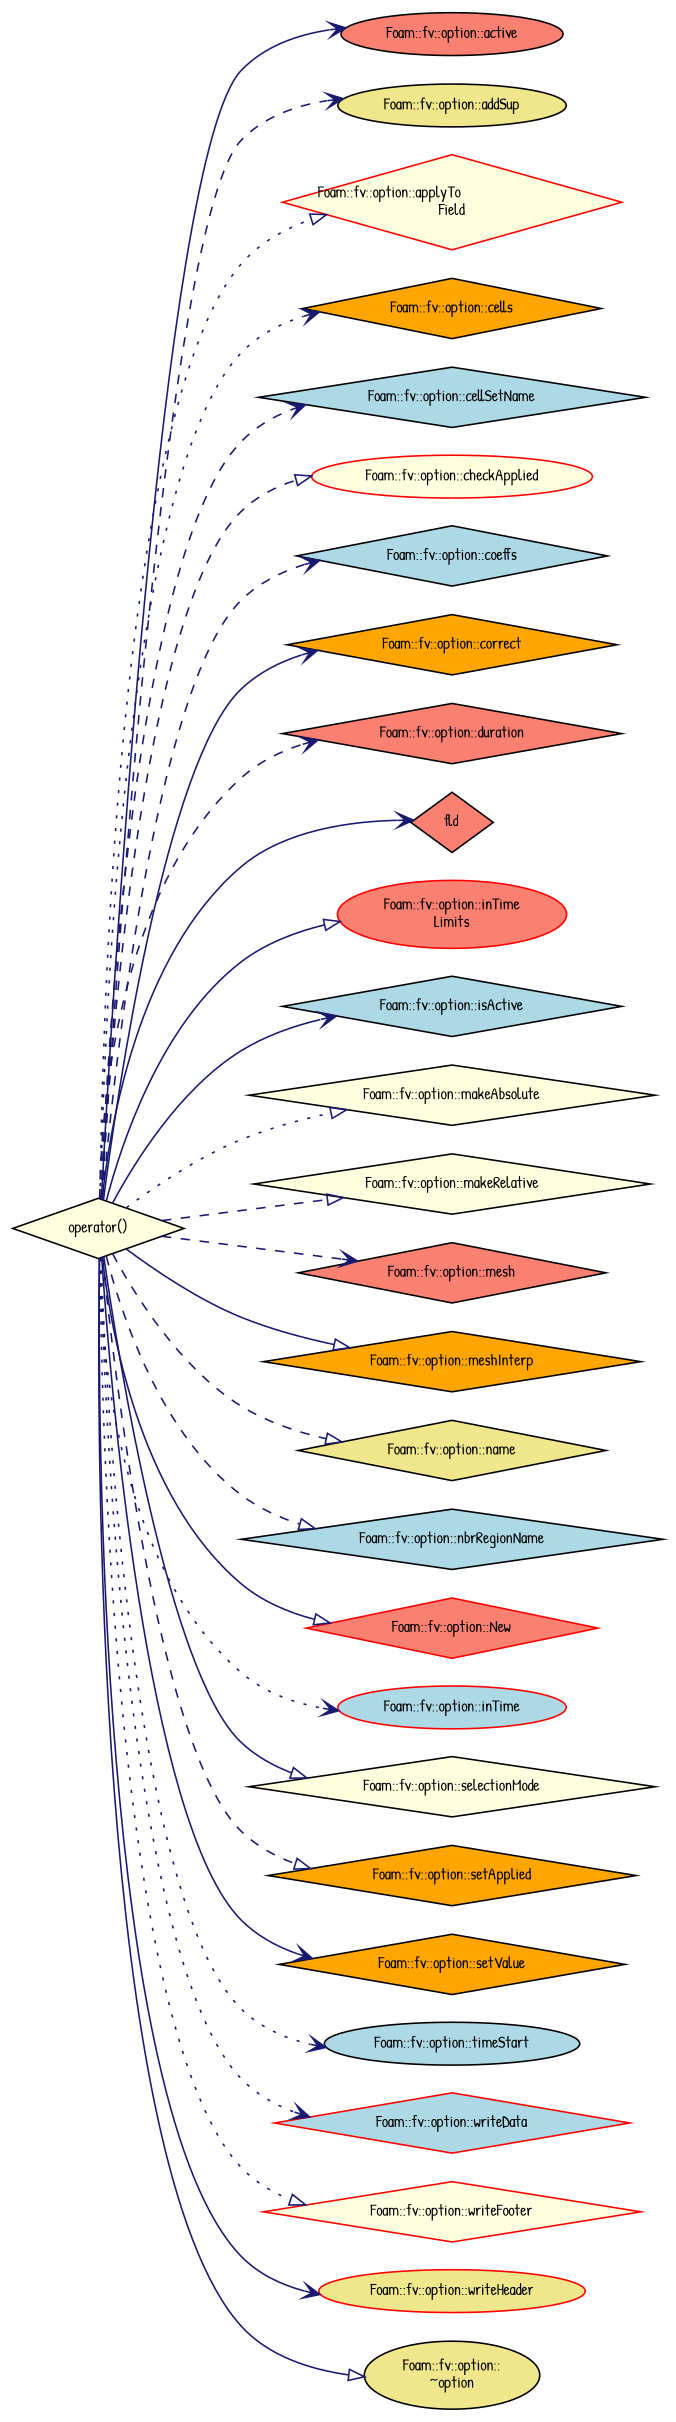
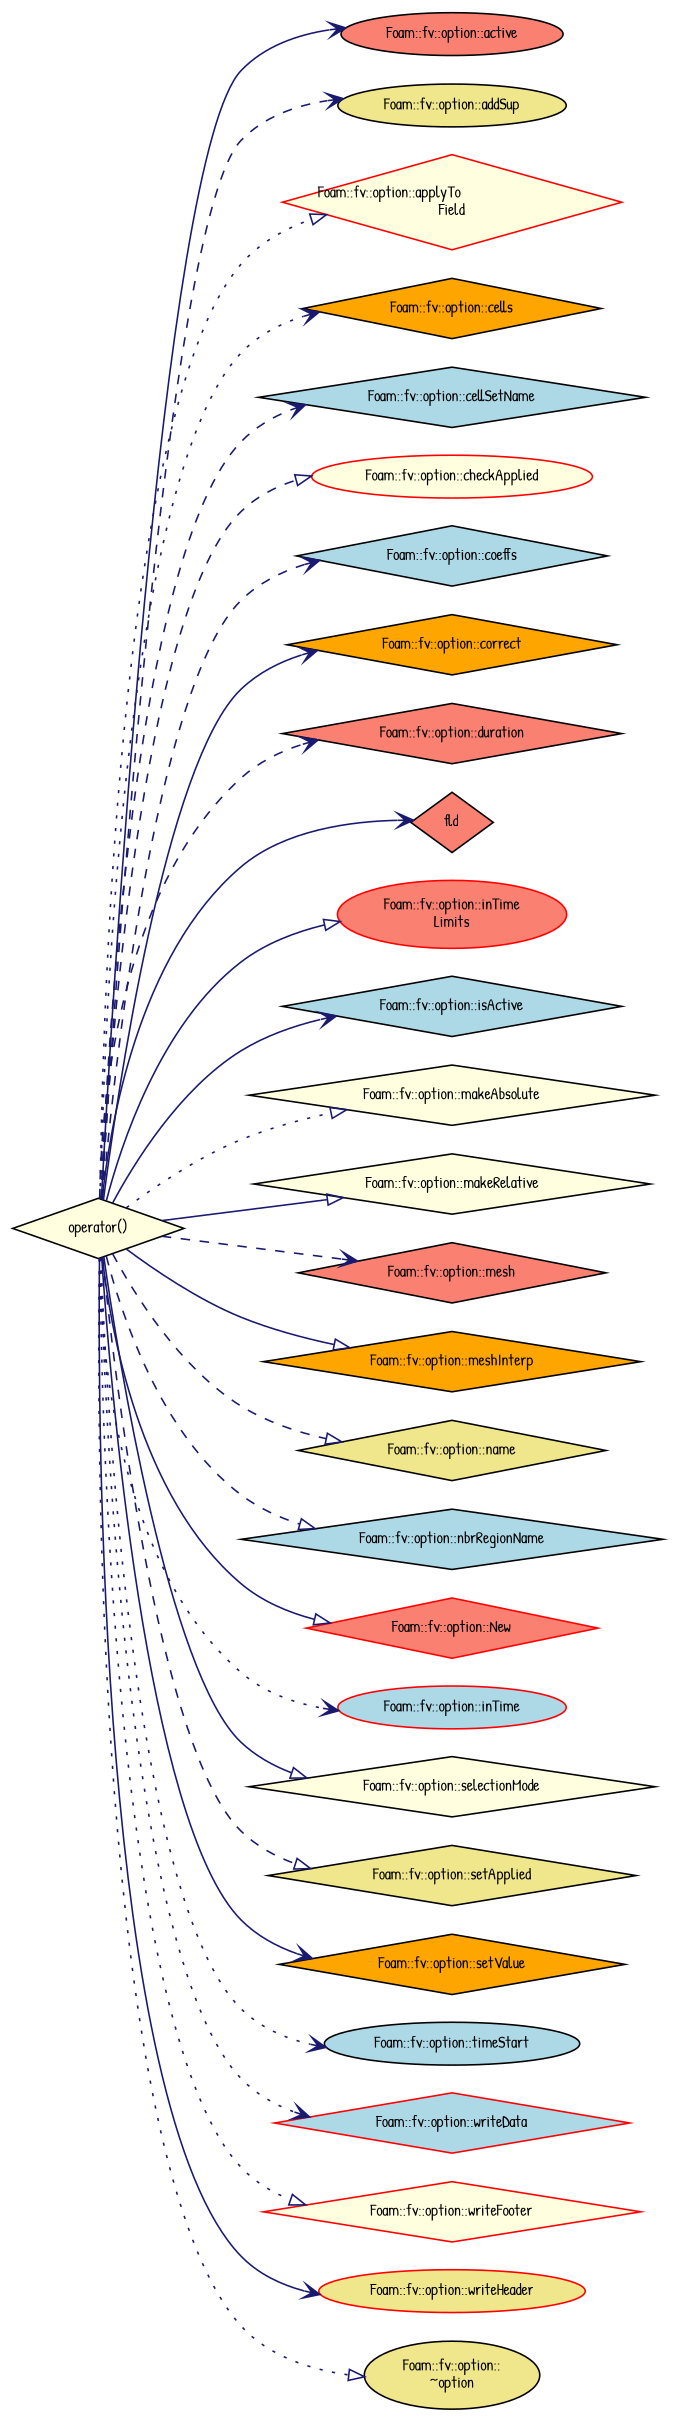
edge "operator()" -> "Foam::fv::option::makeRelative": style dashed -> solid
node "Foam::fv::option::setApplied": fillcolor orange -> khaki
edge "operator()" -> "Foam::fv::option:: ~option": style solid -> dotted
